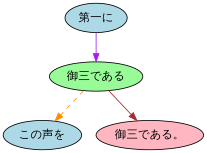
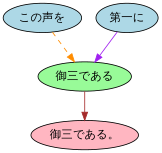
edge "御三である" -> "この声を": reversed
